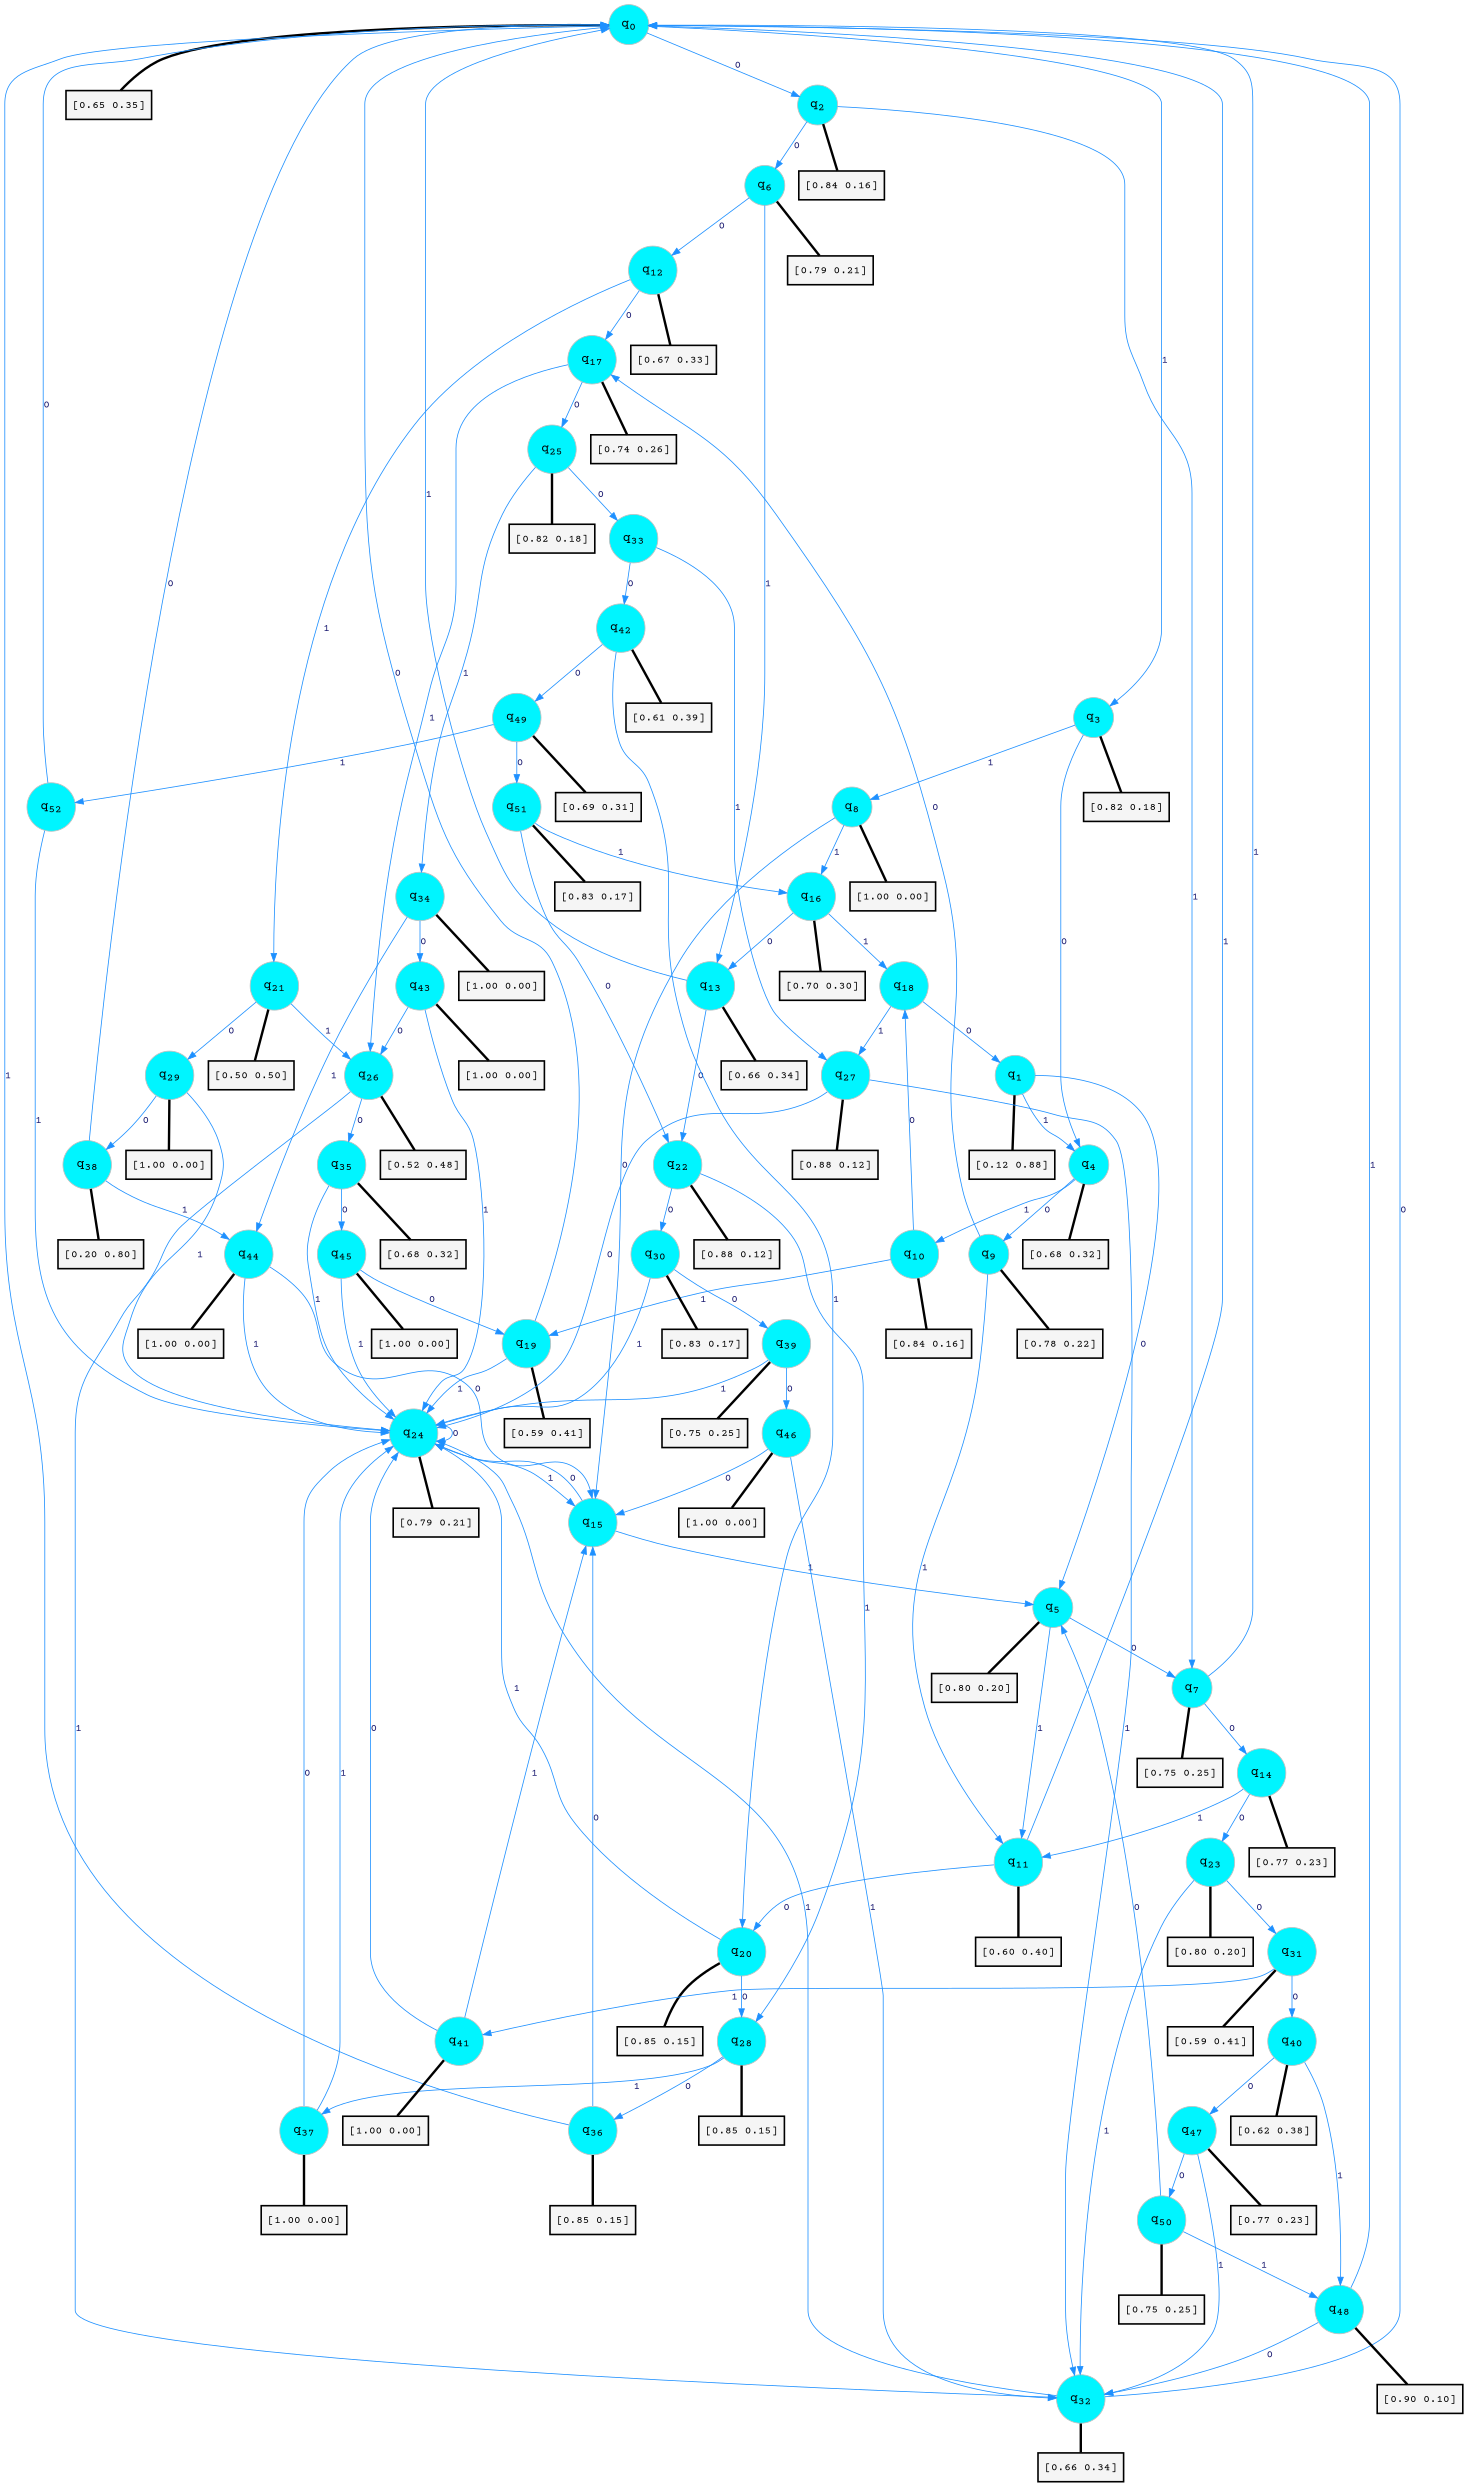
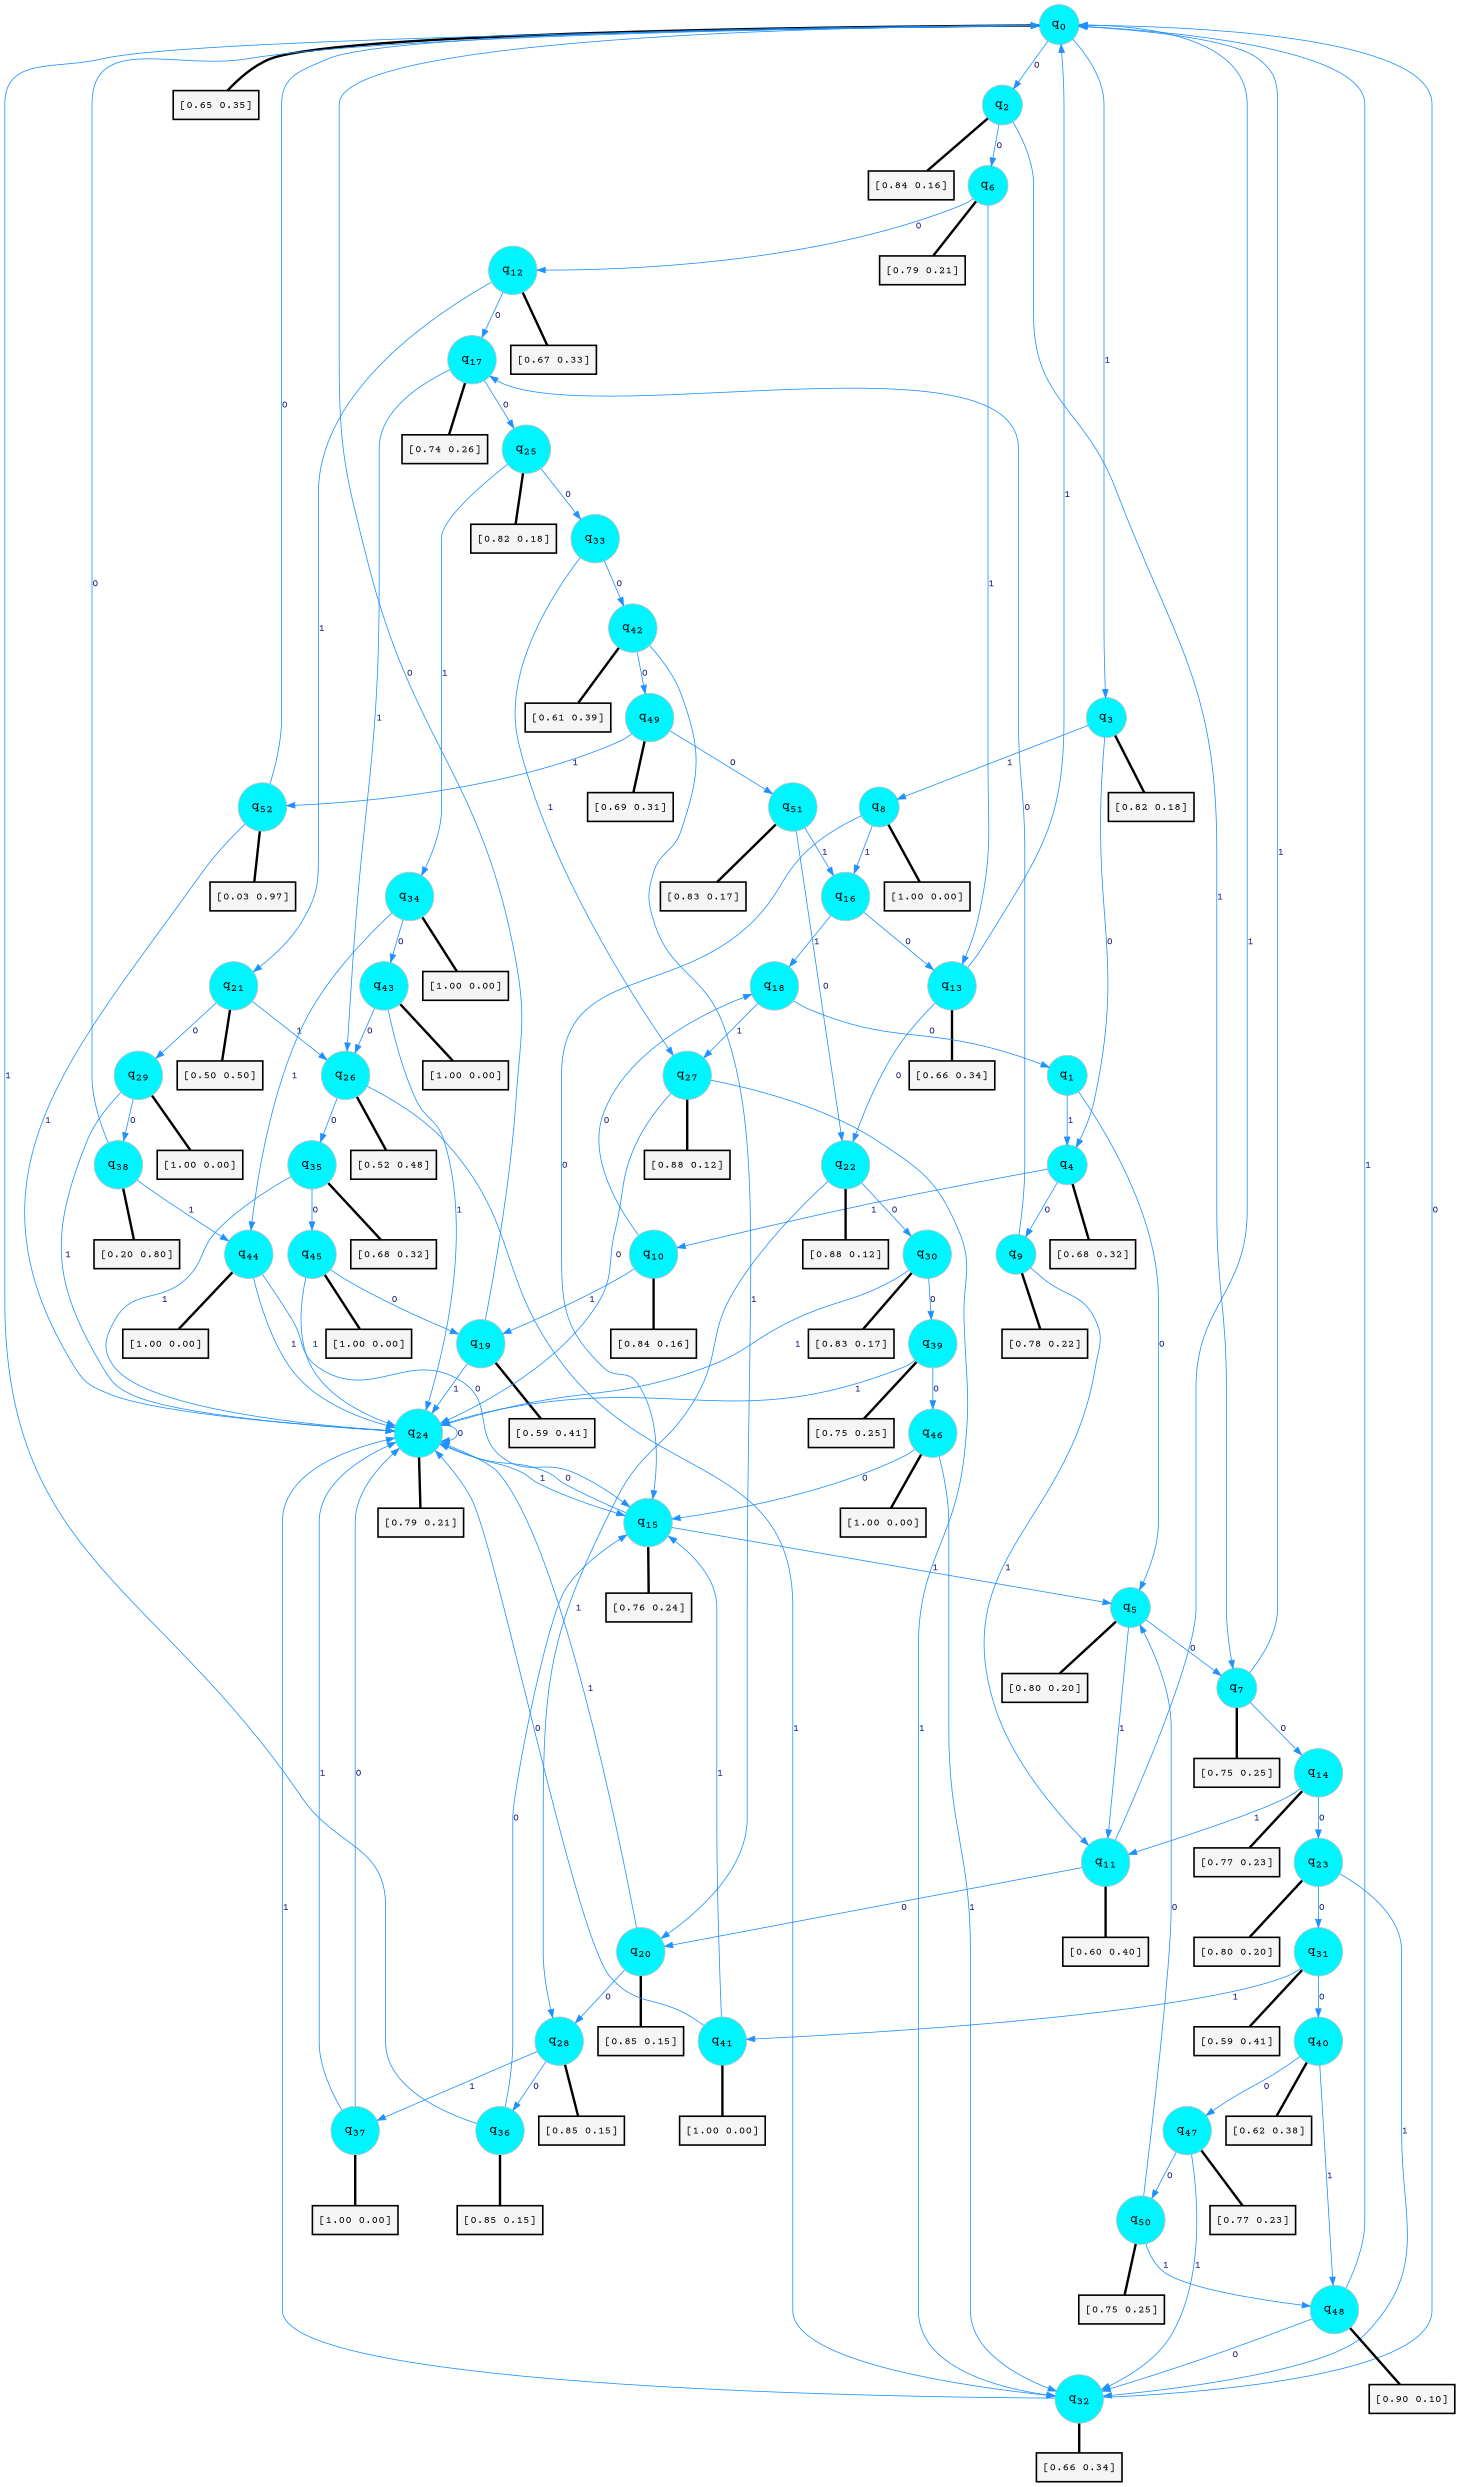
node "[0.03 0.97]": added
node "[0.70 0.30]": removed
node "[0.12 0.88]": removed
node "[0.76 0.24]": added
